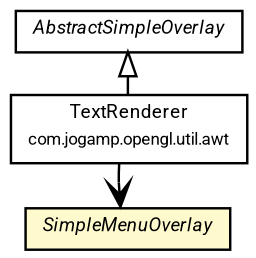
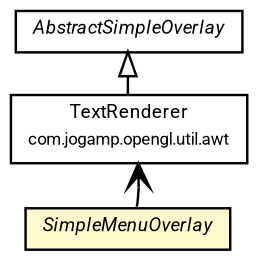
edge "TextRenderer" -> "SimpleMenuOverlay": reversed
